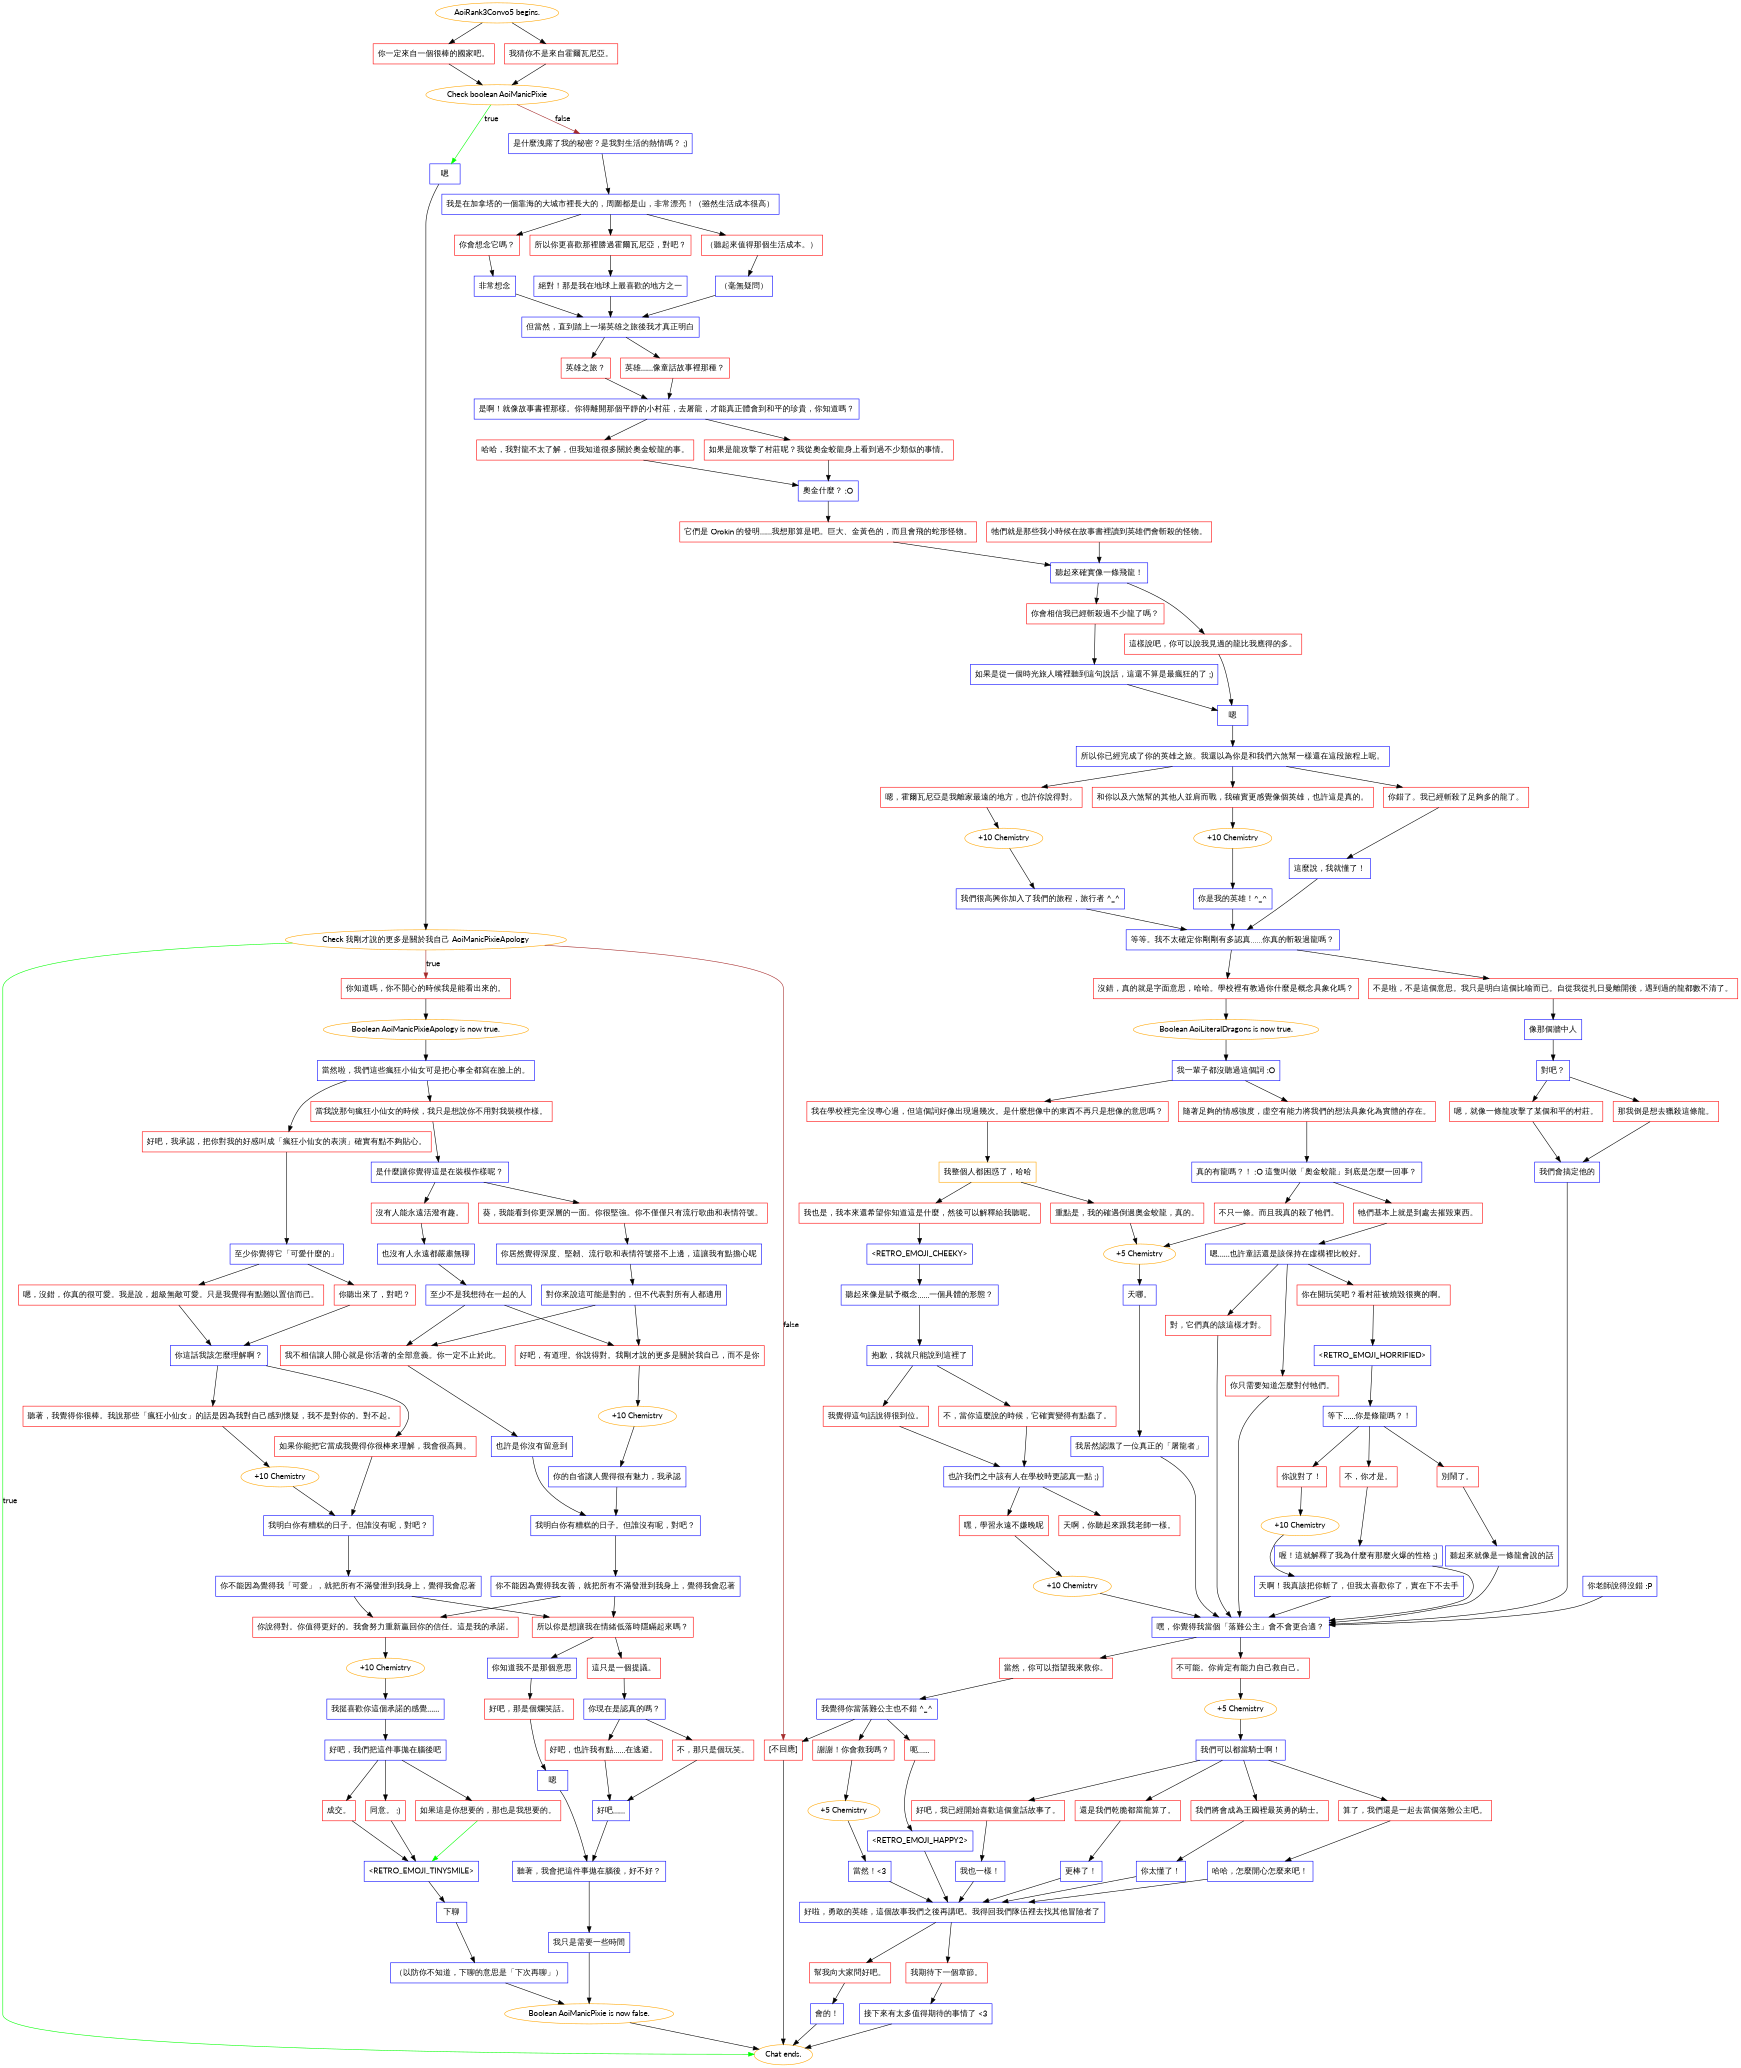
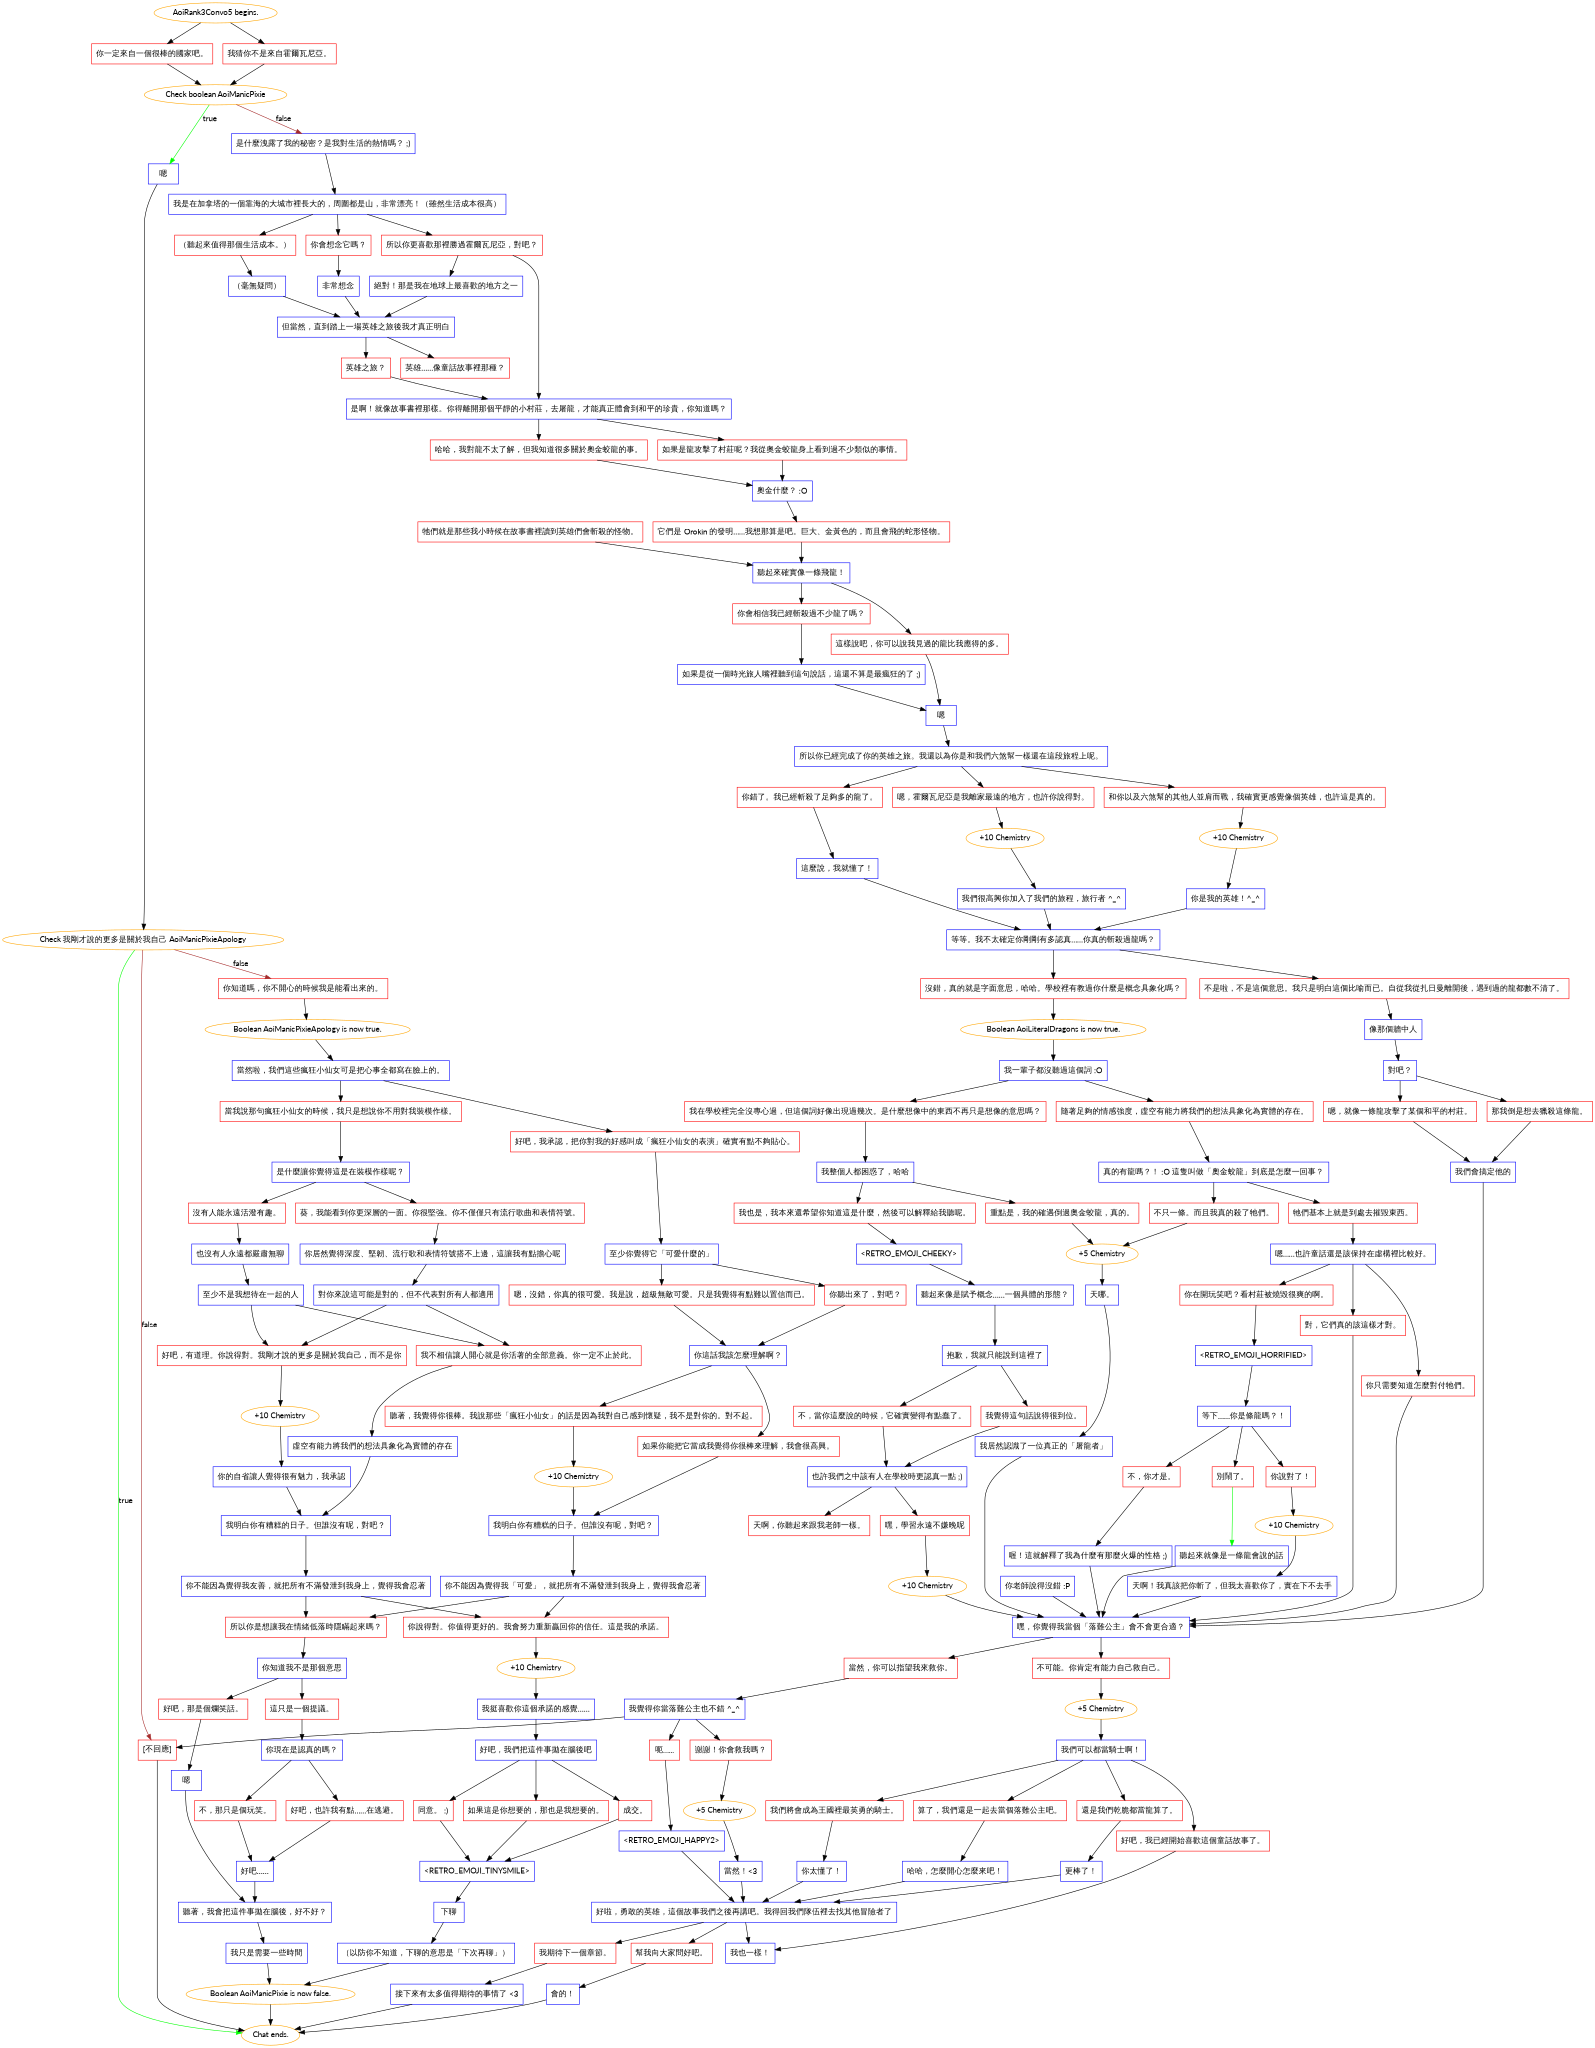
edge "英雄……像童話故事裡那種？" -> "是啊！就像故事書裡那樣。你得離開那個平靜的小村莊，去屠龍，才能真正體會到和平的珍貴，你知道嗎？": now "所以你更喜歡那裡勝過霍爾瓦尼亞，對吧？" -> "是啊！就像故事書裡那樣。你得離開那個平靜的小村莊，去屠龍，才能真正體會到和平的珍貴，你知道嗎？"
edge "Check 我剛才說的更多是關於我自己 AoiManicPixieApology" -> "你知道嗎，你不開心的時候我是能看出來的。": label "true" -> "false"
node "我整個人都困惑了，哈哈": color orange -> blue
node "也許是你沒有留意到": label "也許是你沒有留意到" -> "虛空有能力將我們的想法具象化為實體的存在"
edge "別鬧了。" -> "聽起來就像是一條龍會說的話": color black -> green
edge "所以你是想讓我在情緒低落時隱瞞起來嗎？" -> "這只是一個提議。": now "你知道我不是那個意思" -> "這只是一個提議。"
edge "如果這是你想要的，那也是我想要的。" -> "<RETRO_EMOJI_TINYSMILE>": color green -> black
edge "我也一樣！" -> "好啦，勇敢的英雄，這個故事我們之後再講吧。我得回我們隊伍裡去找其他冒險者了": reversed
